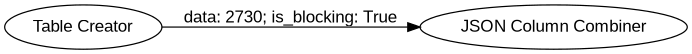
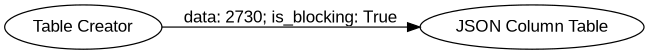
node "JSON Column Combiner": label "JSON Column Combiner" -> "JSON Column Table"
